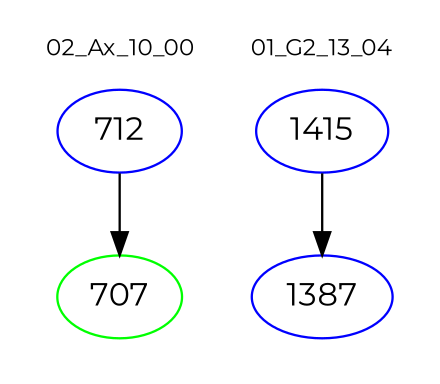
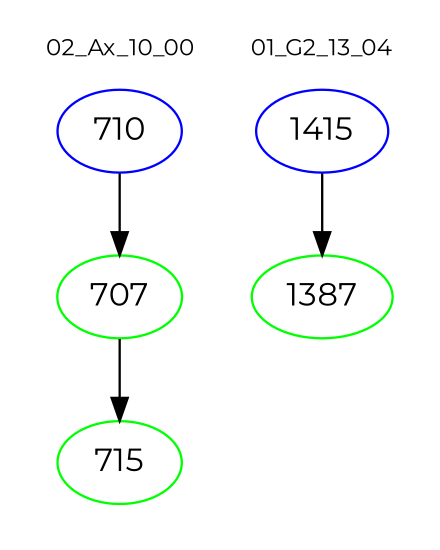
node "712": label "712" -> "710"
node "1387": color blue -> green
node "715": added
